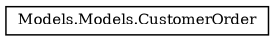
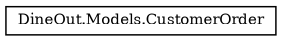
node "Models.Models.CustomerOrder": label "Models.Models.CustomerOrder" -> "DineOut.Models.CustomerOrder"
